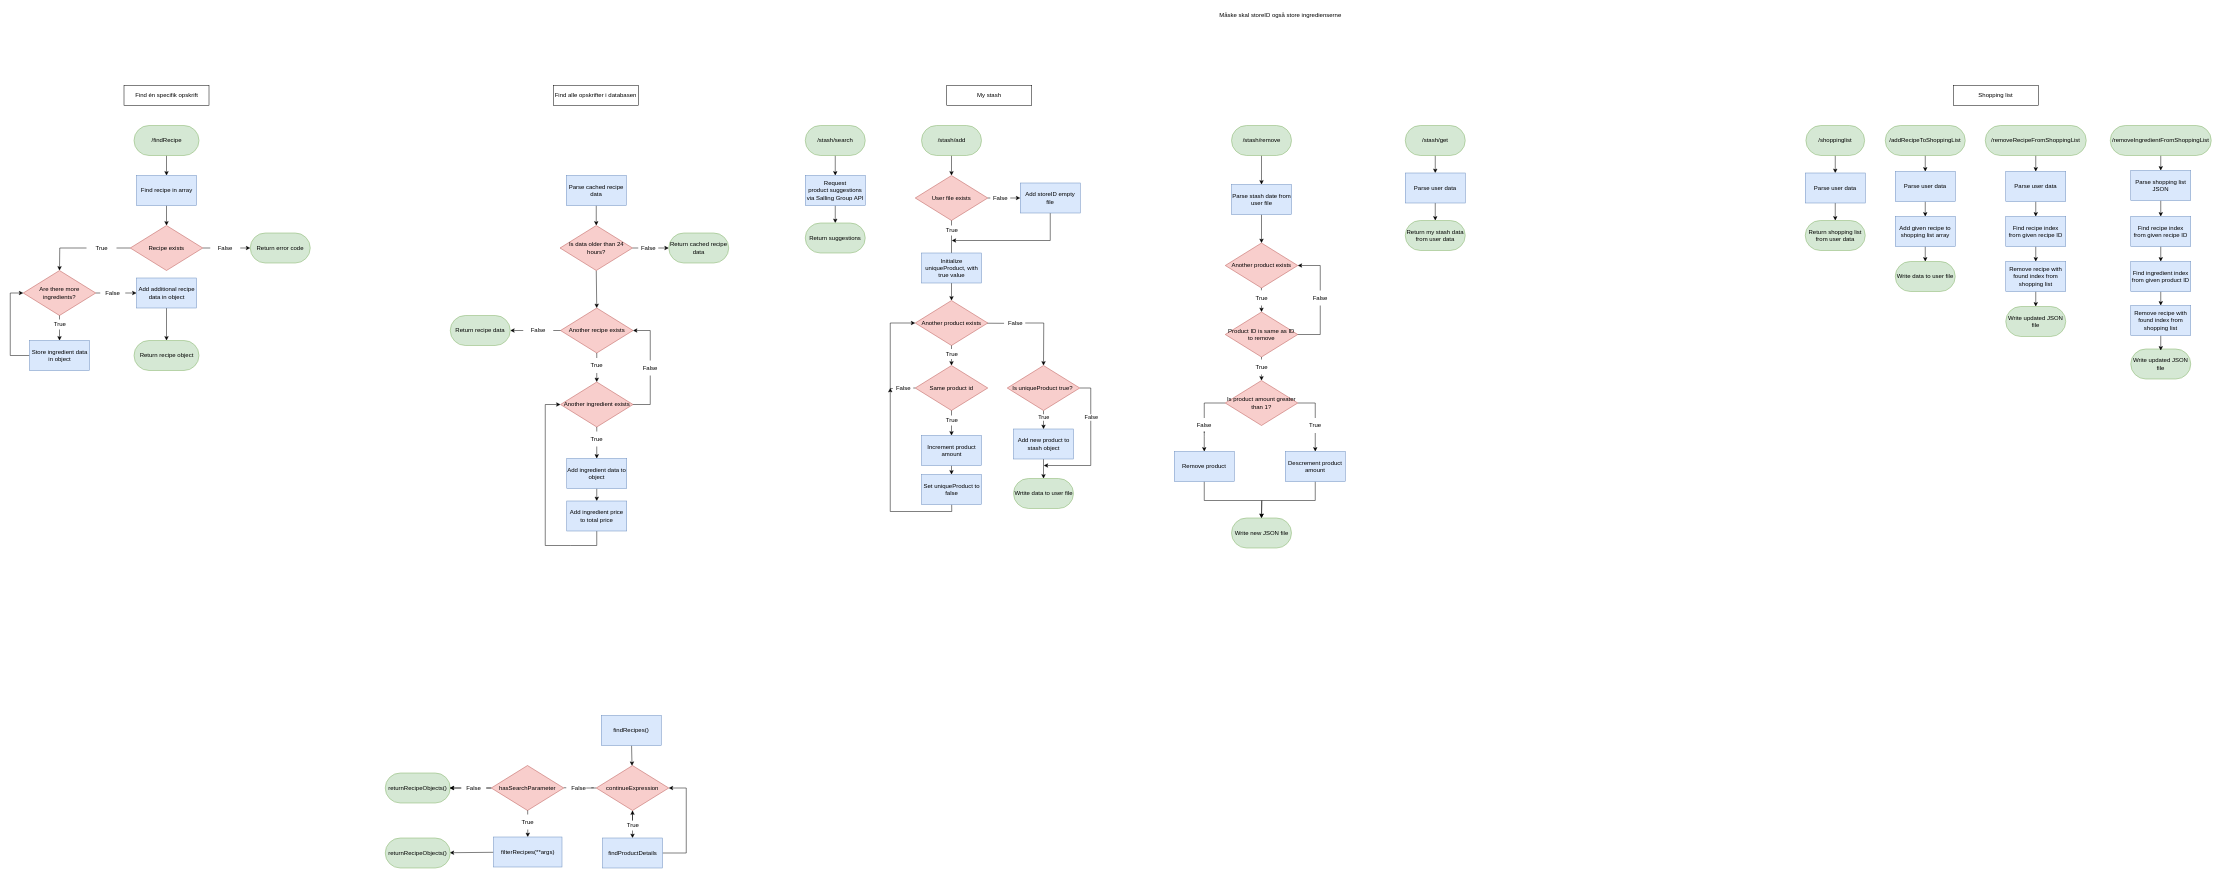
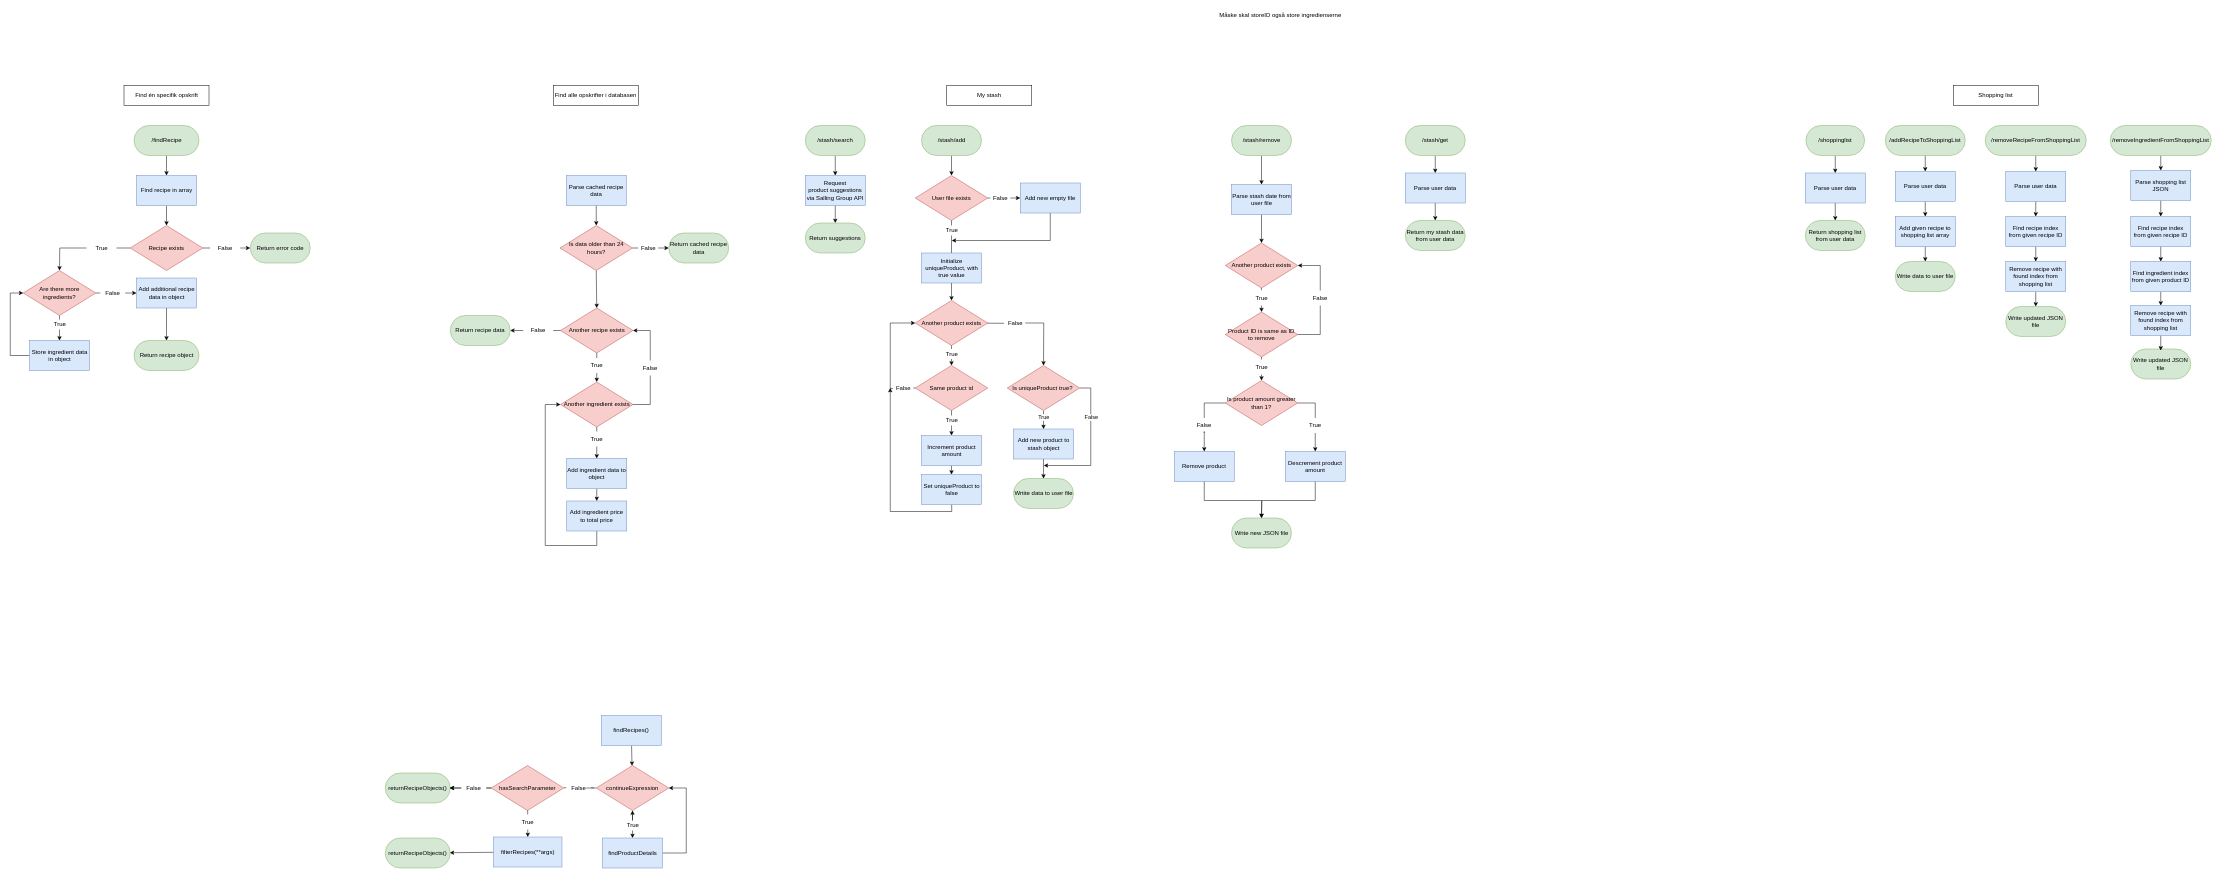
node "Add storeID empty file": label "Add storeID empty file" -> "Add new empty file"
